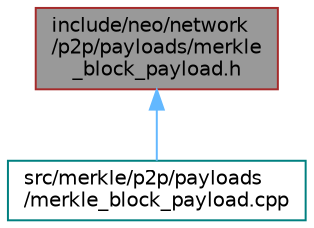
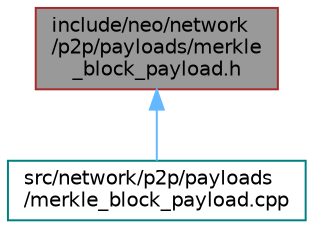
node "src/merkle/p2p/payloads /merkle_block_payload.cpp": label "src/merkle/p2p/payloads /merkle_block_payload.cpp" -> "src/network/p2p/payloads /merkle_block_payload.cpp"
